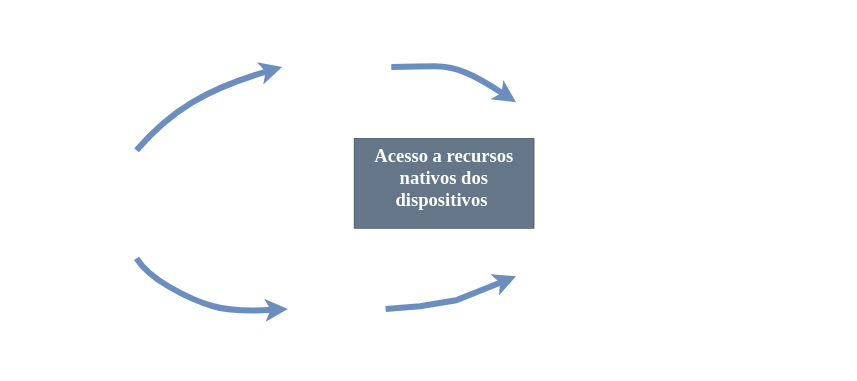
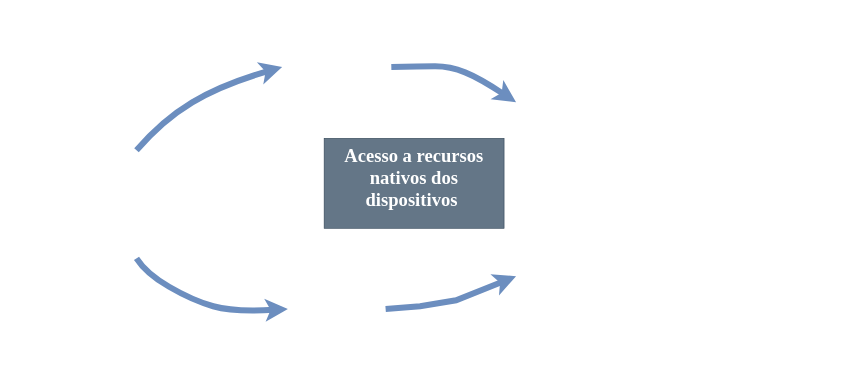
node "Acesso a recursos nativos dos dispositivos": moved (444, 183) -> (414, 183)
